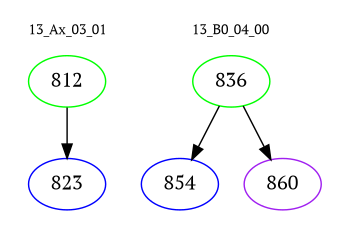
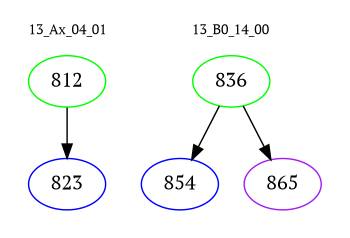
cluster "13_Ax_03_01": label "13_Ax_03_01" -> "13_Ax_04_01"
cluster "13_B0_04_00": label "13_B0_04_00" -> "13_B0_14_00"
node "860": label "860" -> "865"
